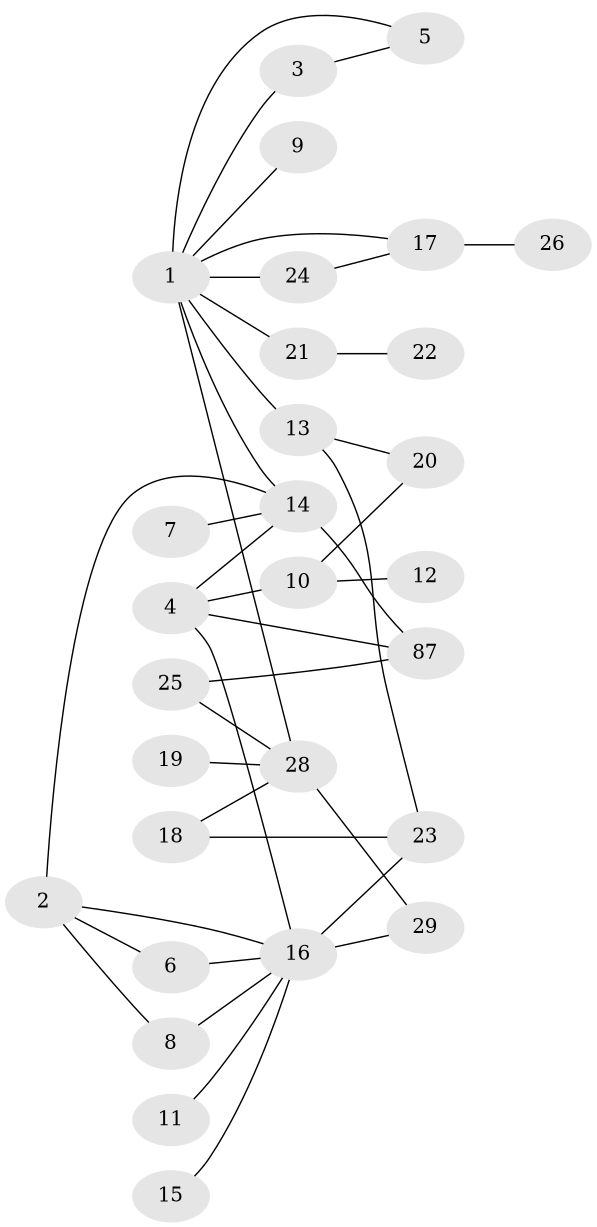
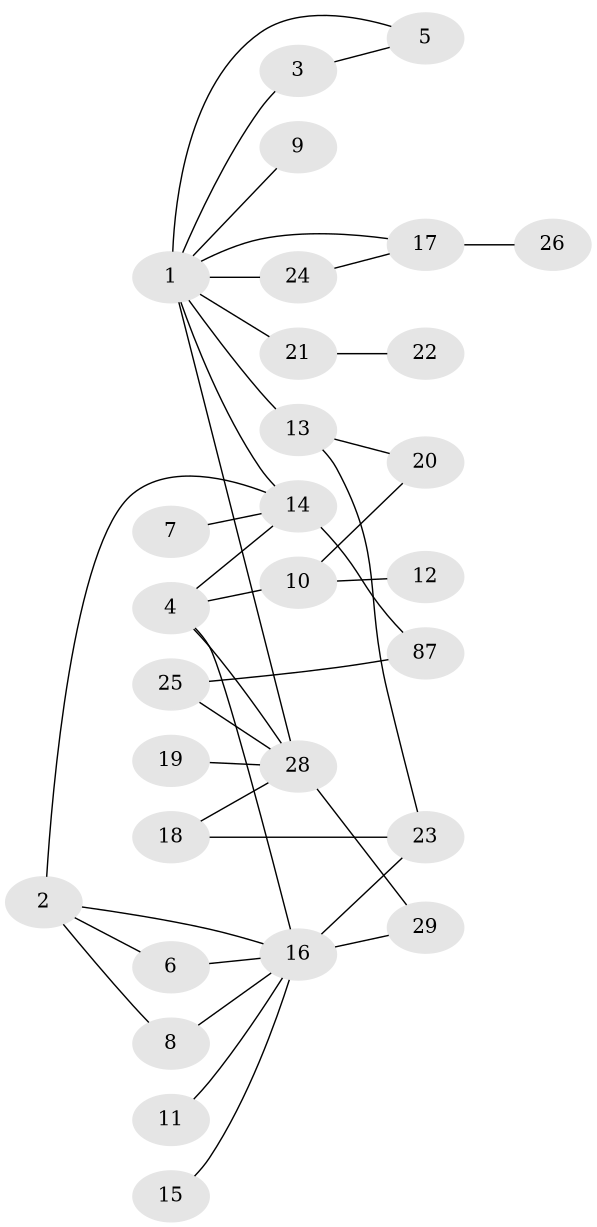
edge "4" -- "87": now "4" -- "28"
